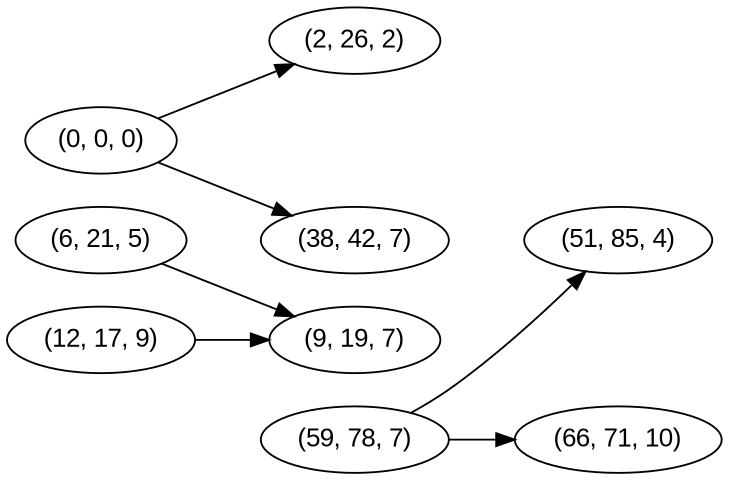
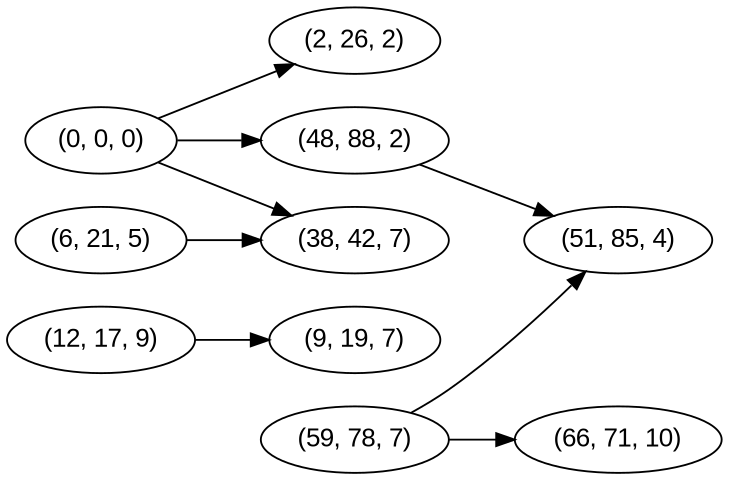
node "(48, 88, 2)": added
edge "(6, 21, 5)" -> "(9, 19, 7)": now "(6, 21, 5)" -> "(38, 42, 7)"
